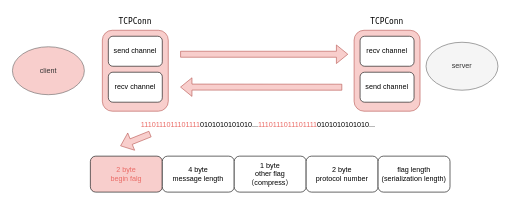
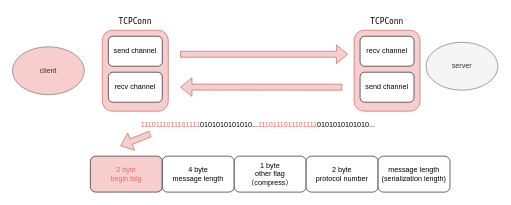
node "flag length (serialization length)": label "flag length (serialization length)" -> "message length (serialization length)"
